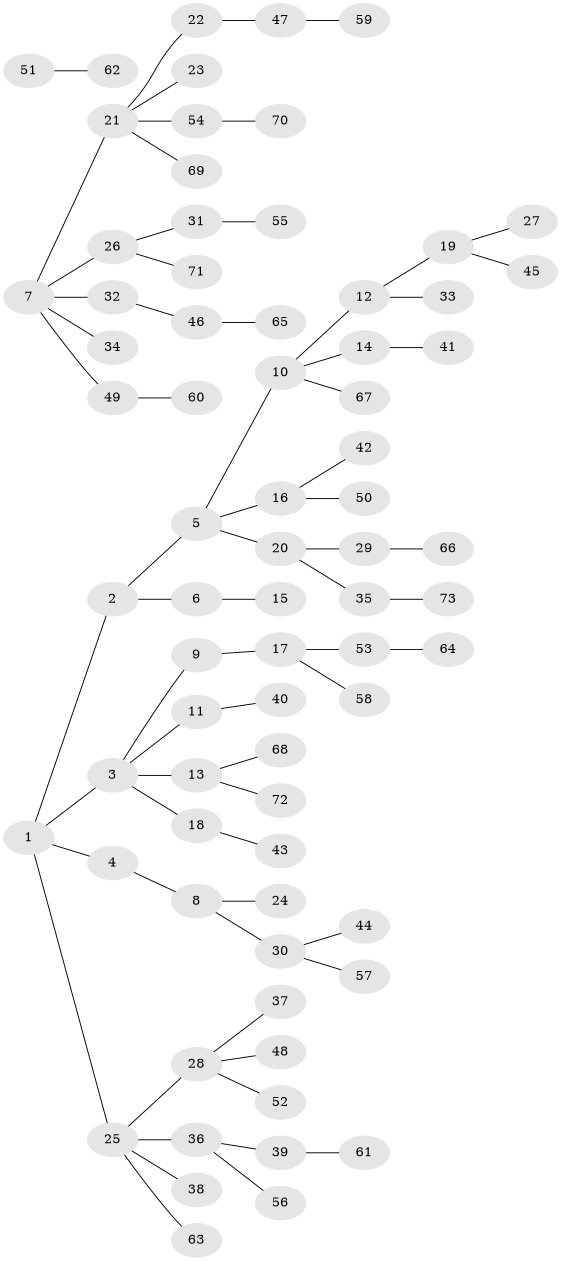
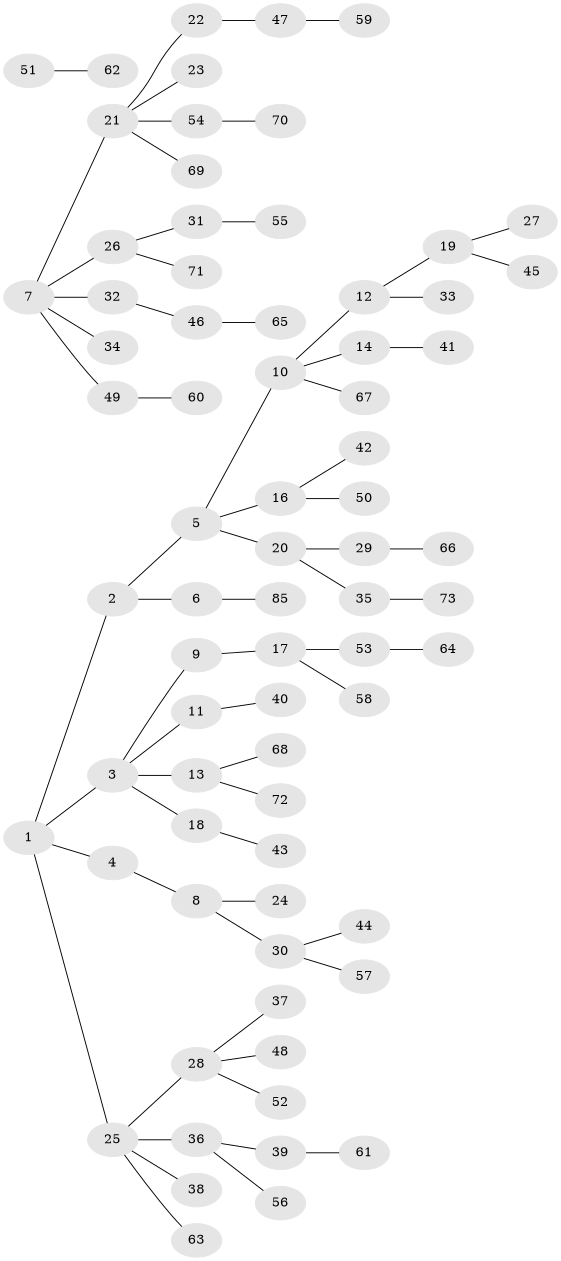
node "15": label "15" -> "85"
